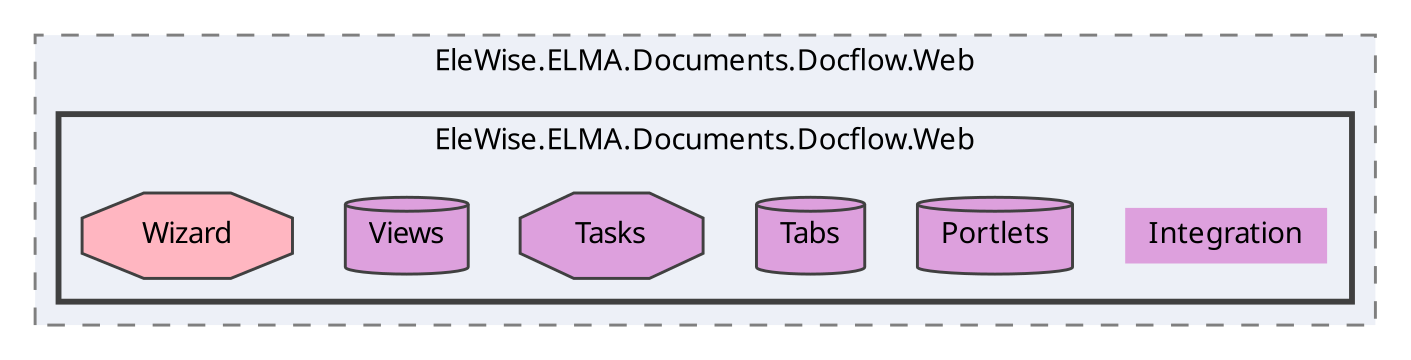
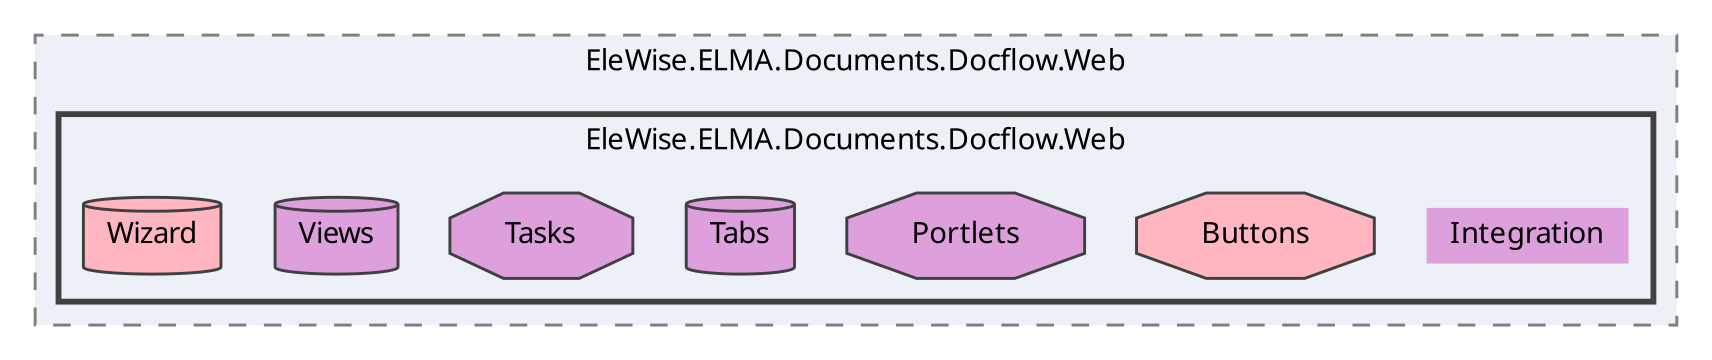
node "Wizard": shape octagon -> cylinder
node "Portlets": shape cylinder -> octagon
node "Buttons": added
